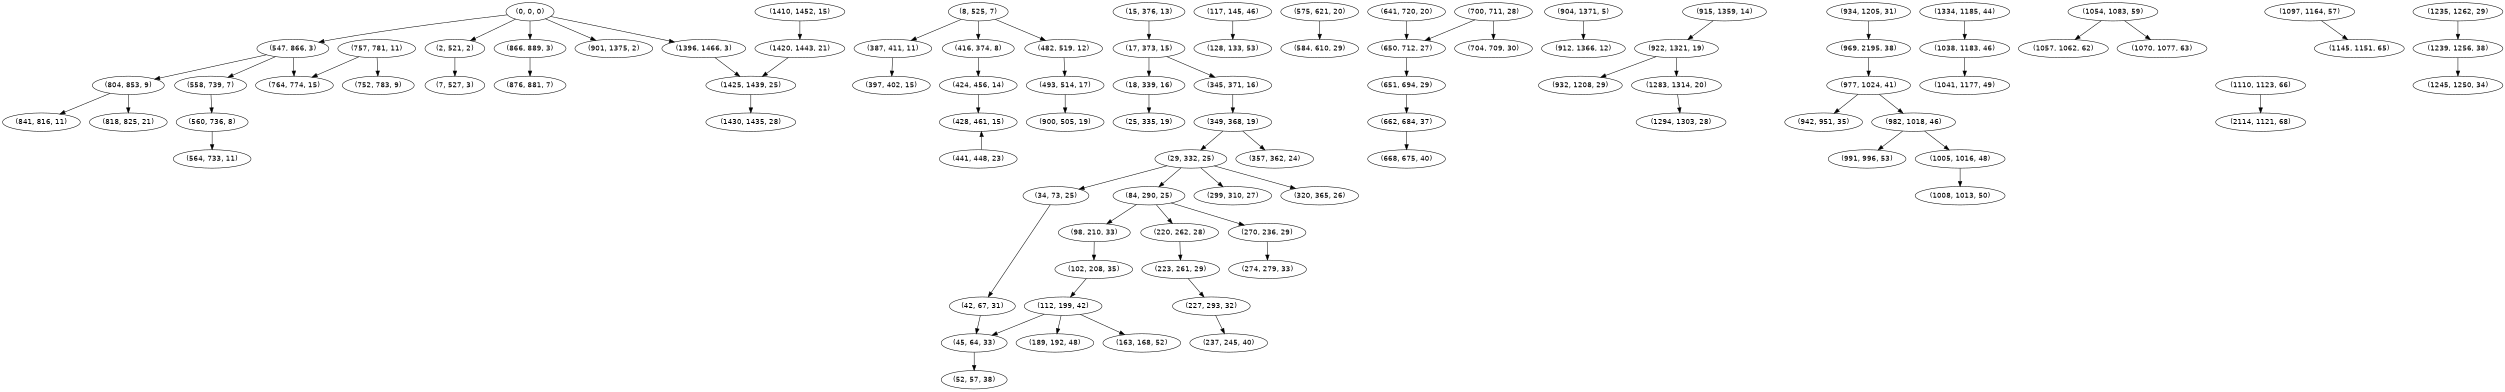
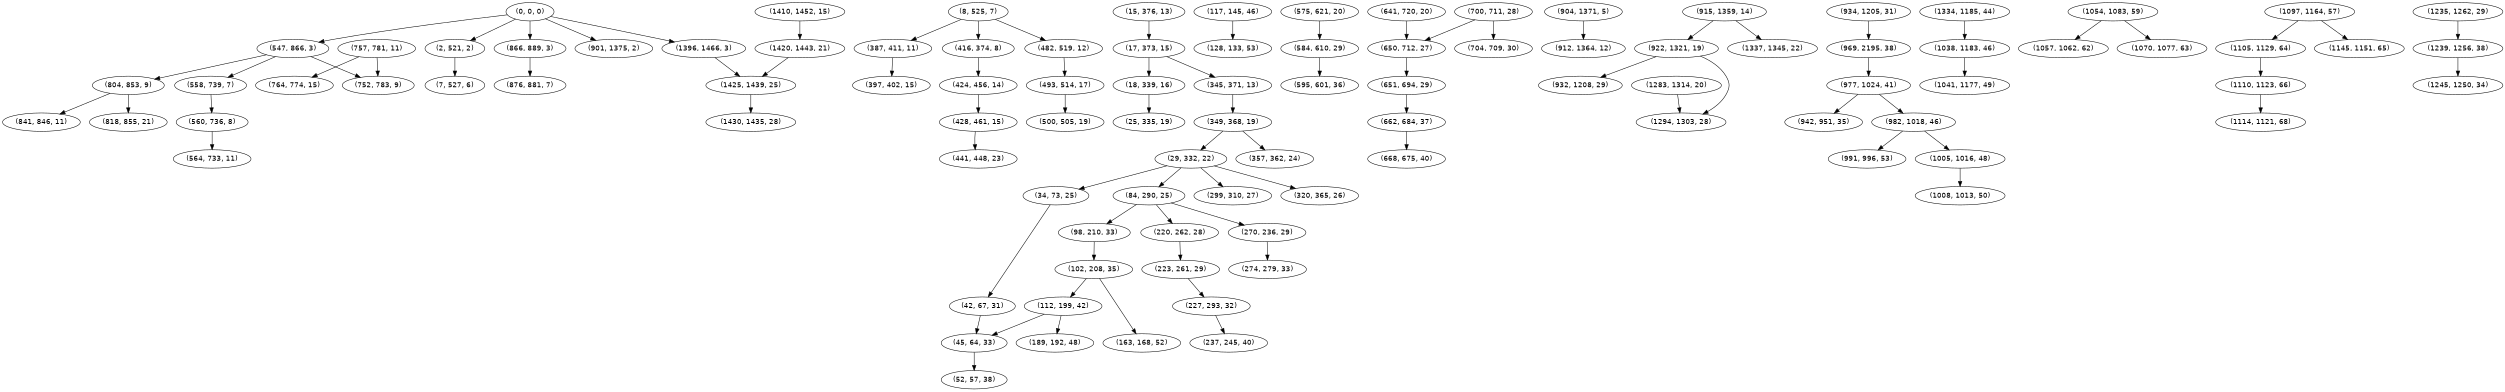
node "(912, 1366, 12)": label "(912, 1366, 12)" -> "(912, 1364, 12)"
node "(1337, 1345, 22)": added
node "(1105, 1129, 64)": added
edge "(547, 866, 3)" -> "(764, 774, 15)": now "(547, 866, 3)" -> "(752, 783, 9)"
edge "(922, 1321, 19)" -> "(1283, 1314, 20)": now "(922, 1321, 19)" -> "(1294, 1303, 28)"
node "(7, 527, 3)": label "(7, 527, 3)" -> "(7, 527, 6)"
node "(345, 371, 16)": label "(345, 371, 16)" -> "(345, 371, 13)"
node "(595, 601, 36)": added
node "(841, 816, 11)": label "(841, 816, 11)" -> "(841, 846, 11)"
node "(818, 825, 21)": label "(818, 825, 21)" -> "(818, 855, 21)"
node "(900, 505, 19)": label "(900, 505, 19)" -> "(500, 505, 19)"
node "(2114, 1121, 68)": label "(2114, 1121, 68)" -> "(1114, 1121, 68)"
edge "(441, 448, 23)" -> "(428, 461, 15)": reversed
node "(29, 332, 25)": label "(29, 332, 25)" -> "(29, 332, 22)"
edge "(112, 199, 42)" -> "(163, 168, 52)": now "(102, 208, 35)" -> "(163, 168, 52)"
